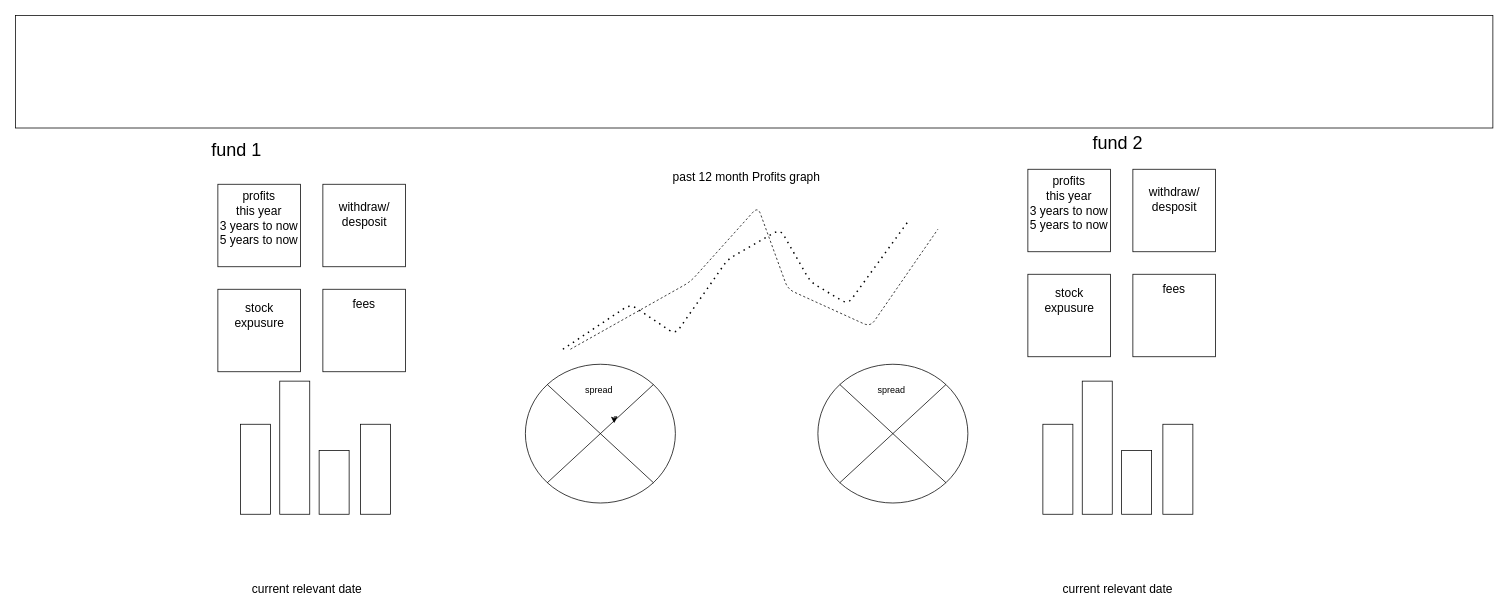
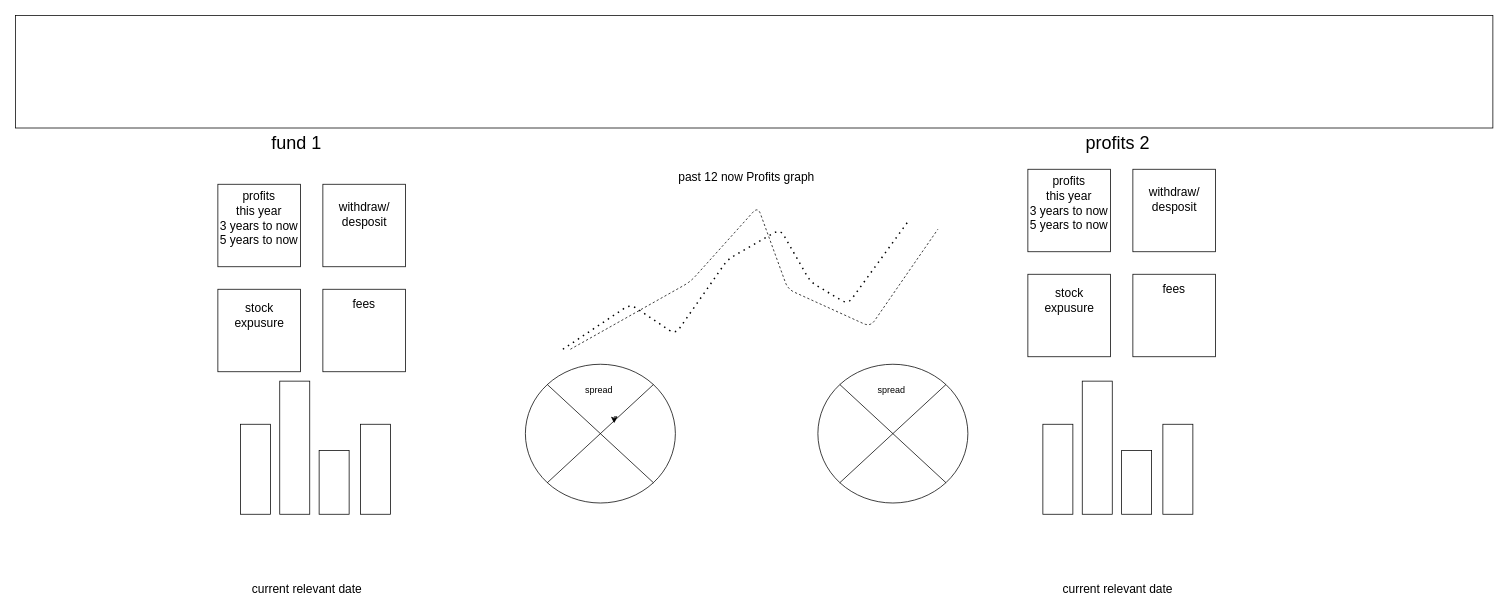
node "fund 2": label "fund 2" -> "profits 2"
node "fund 1": moved (237, 150) -> (297, 143)
node "past 12 month Profits graph": label "past 12 month Profits graph" -> "past 12 now Profits graph"
